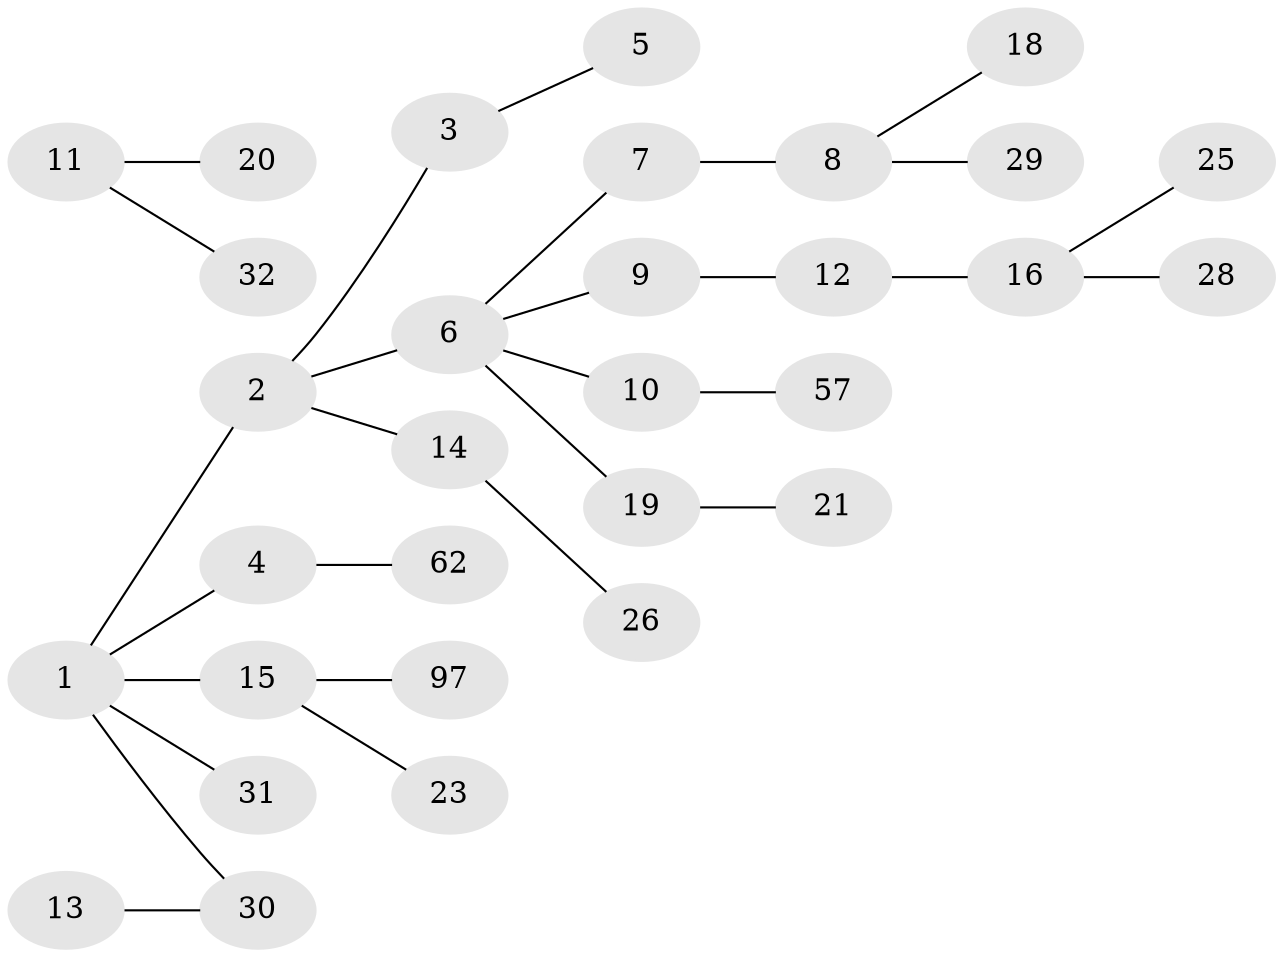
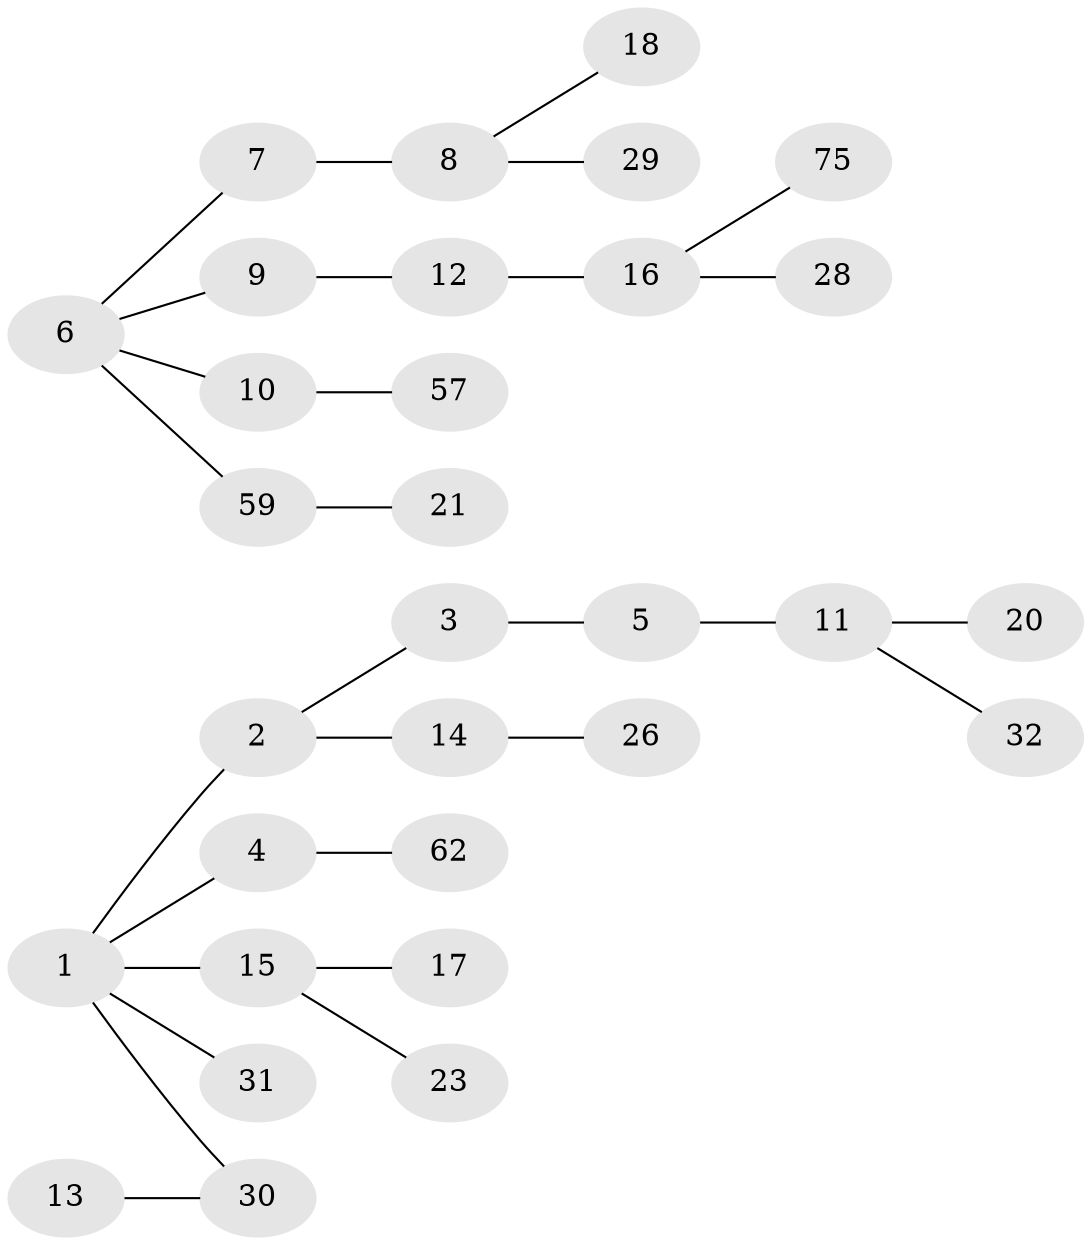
node "25": label "25" -> "75"
edge "6" -- "2": removed
node "19": label "19" -> "59"
edge "5" -- "11": added
node "97": label "97" -> "17"
